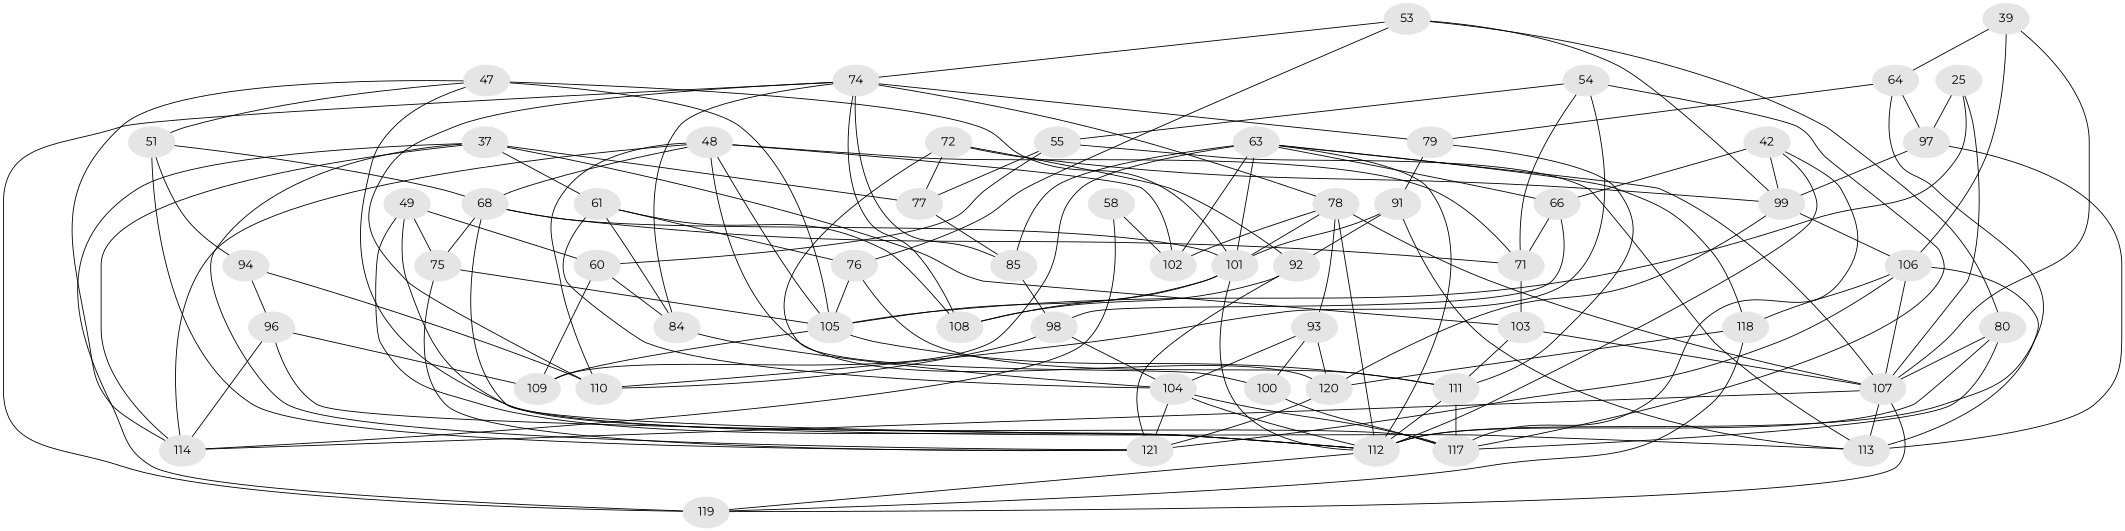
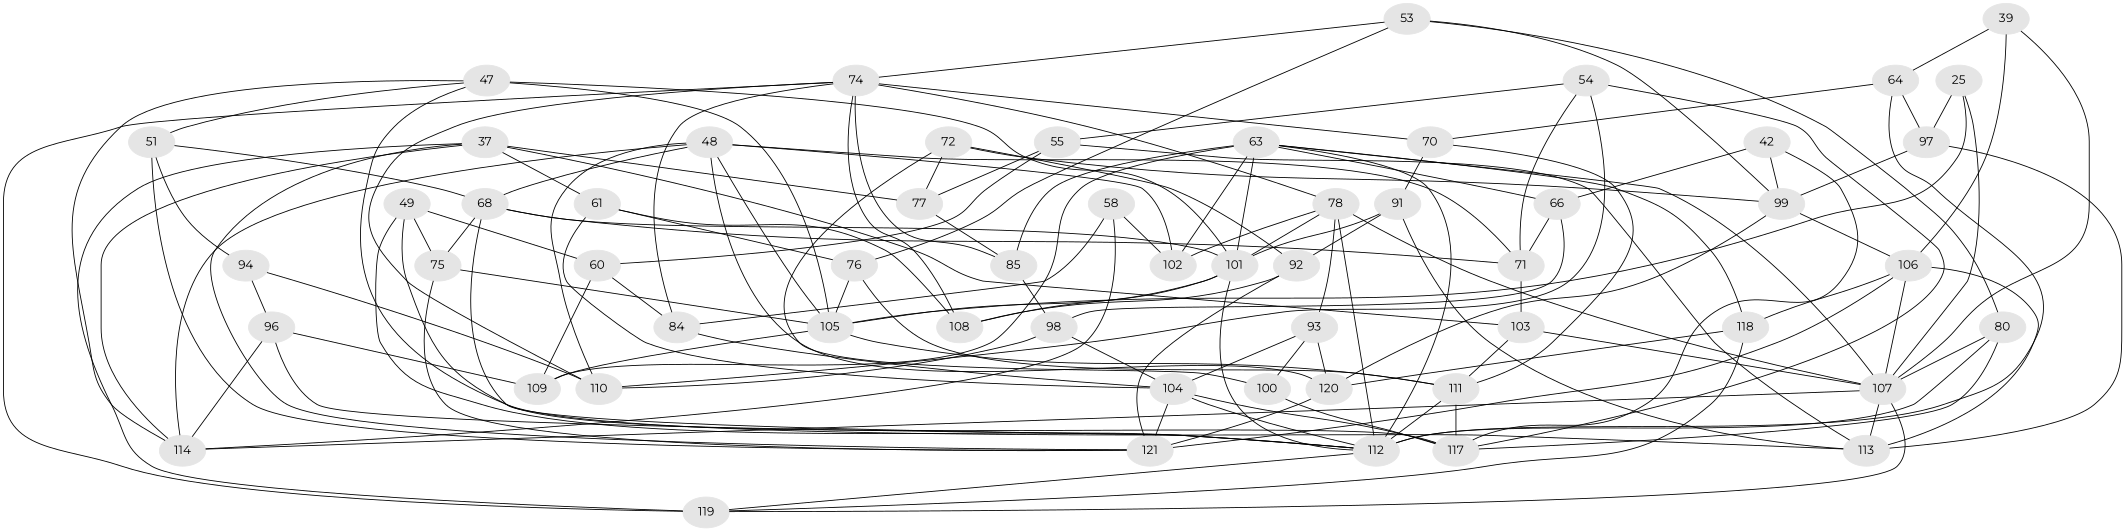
node "79": label "79" -> "70"
edge "61" -- "84": now "58" -- "84"
edge "42" -- "112": removed
